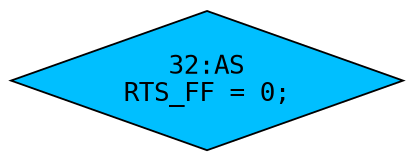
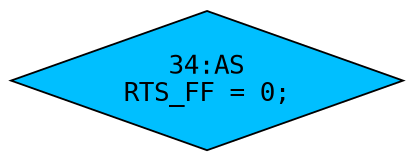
node "32:AS RTS_FF = 0;": label "32:AS RTS_FF = 0;" -> "34:AS RTS_FF = 0;"
